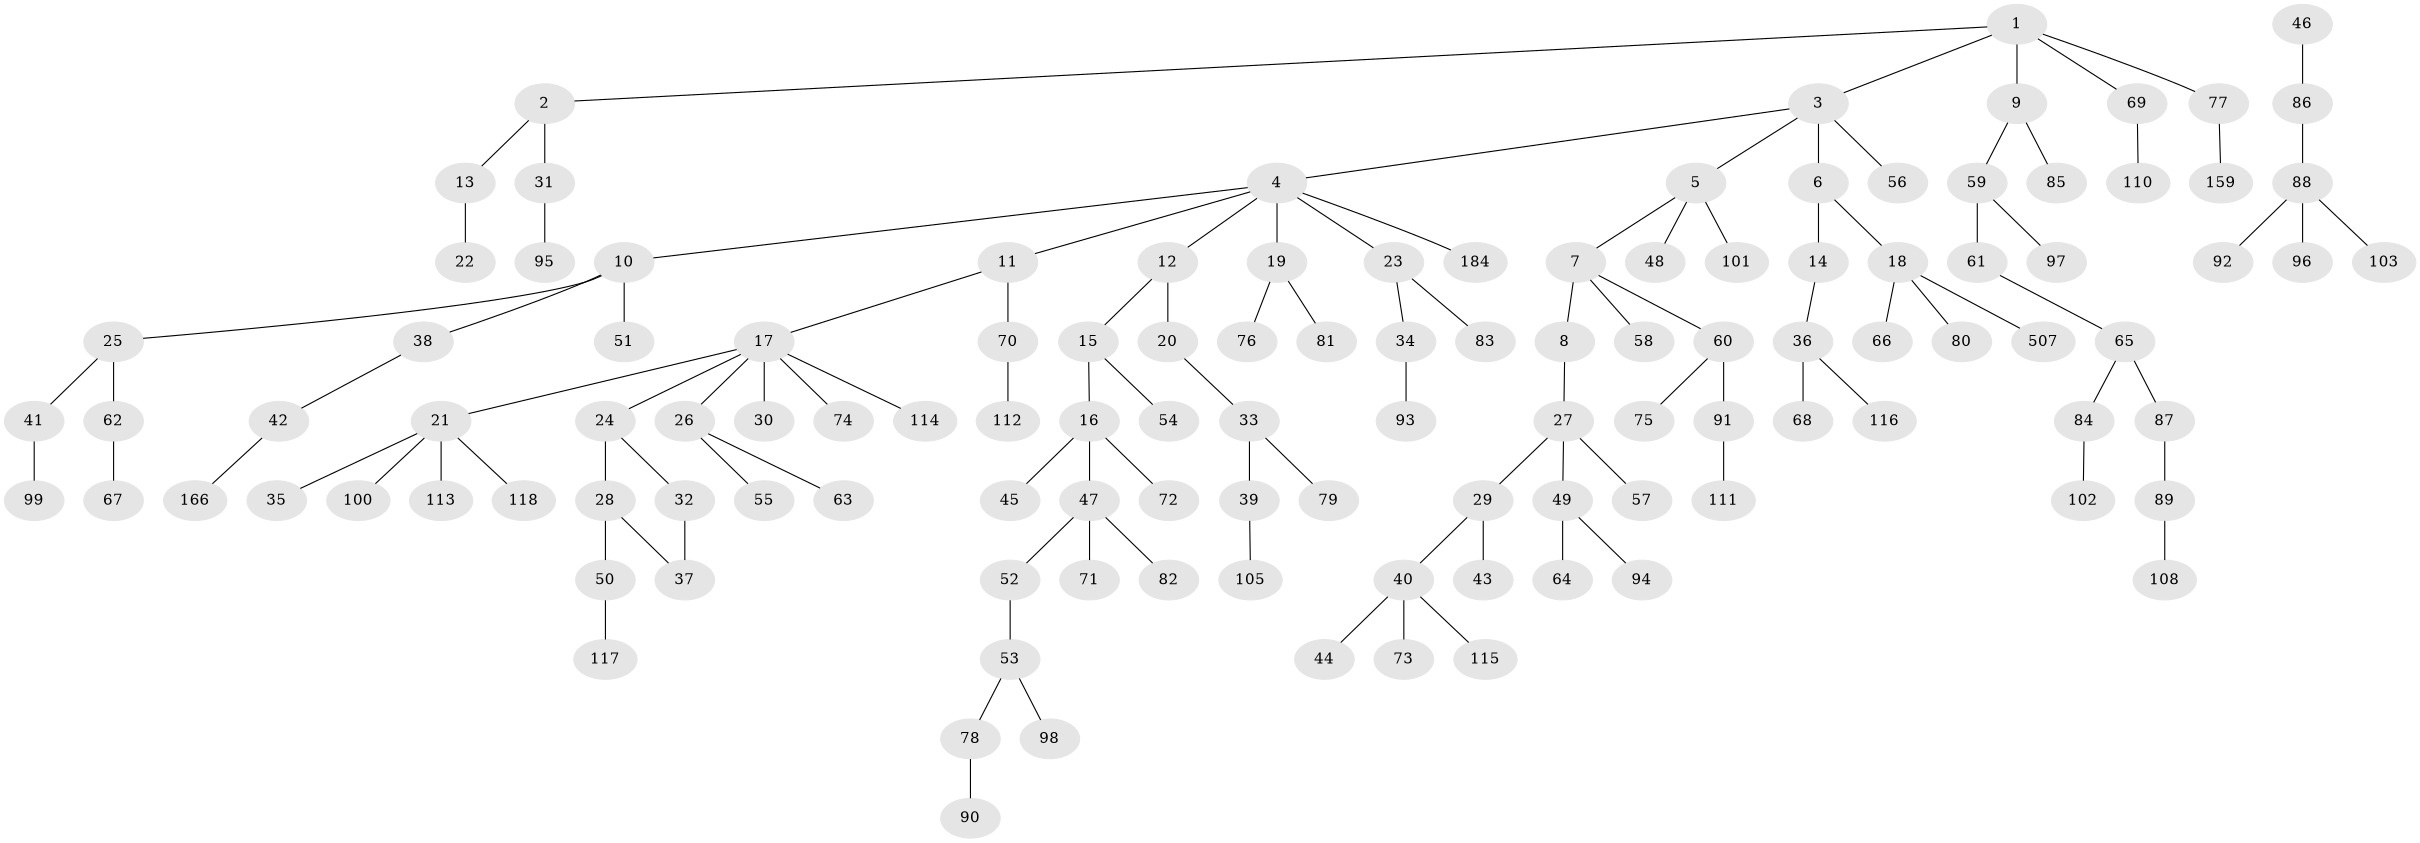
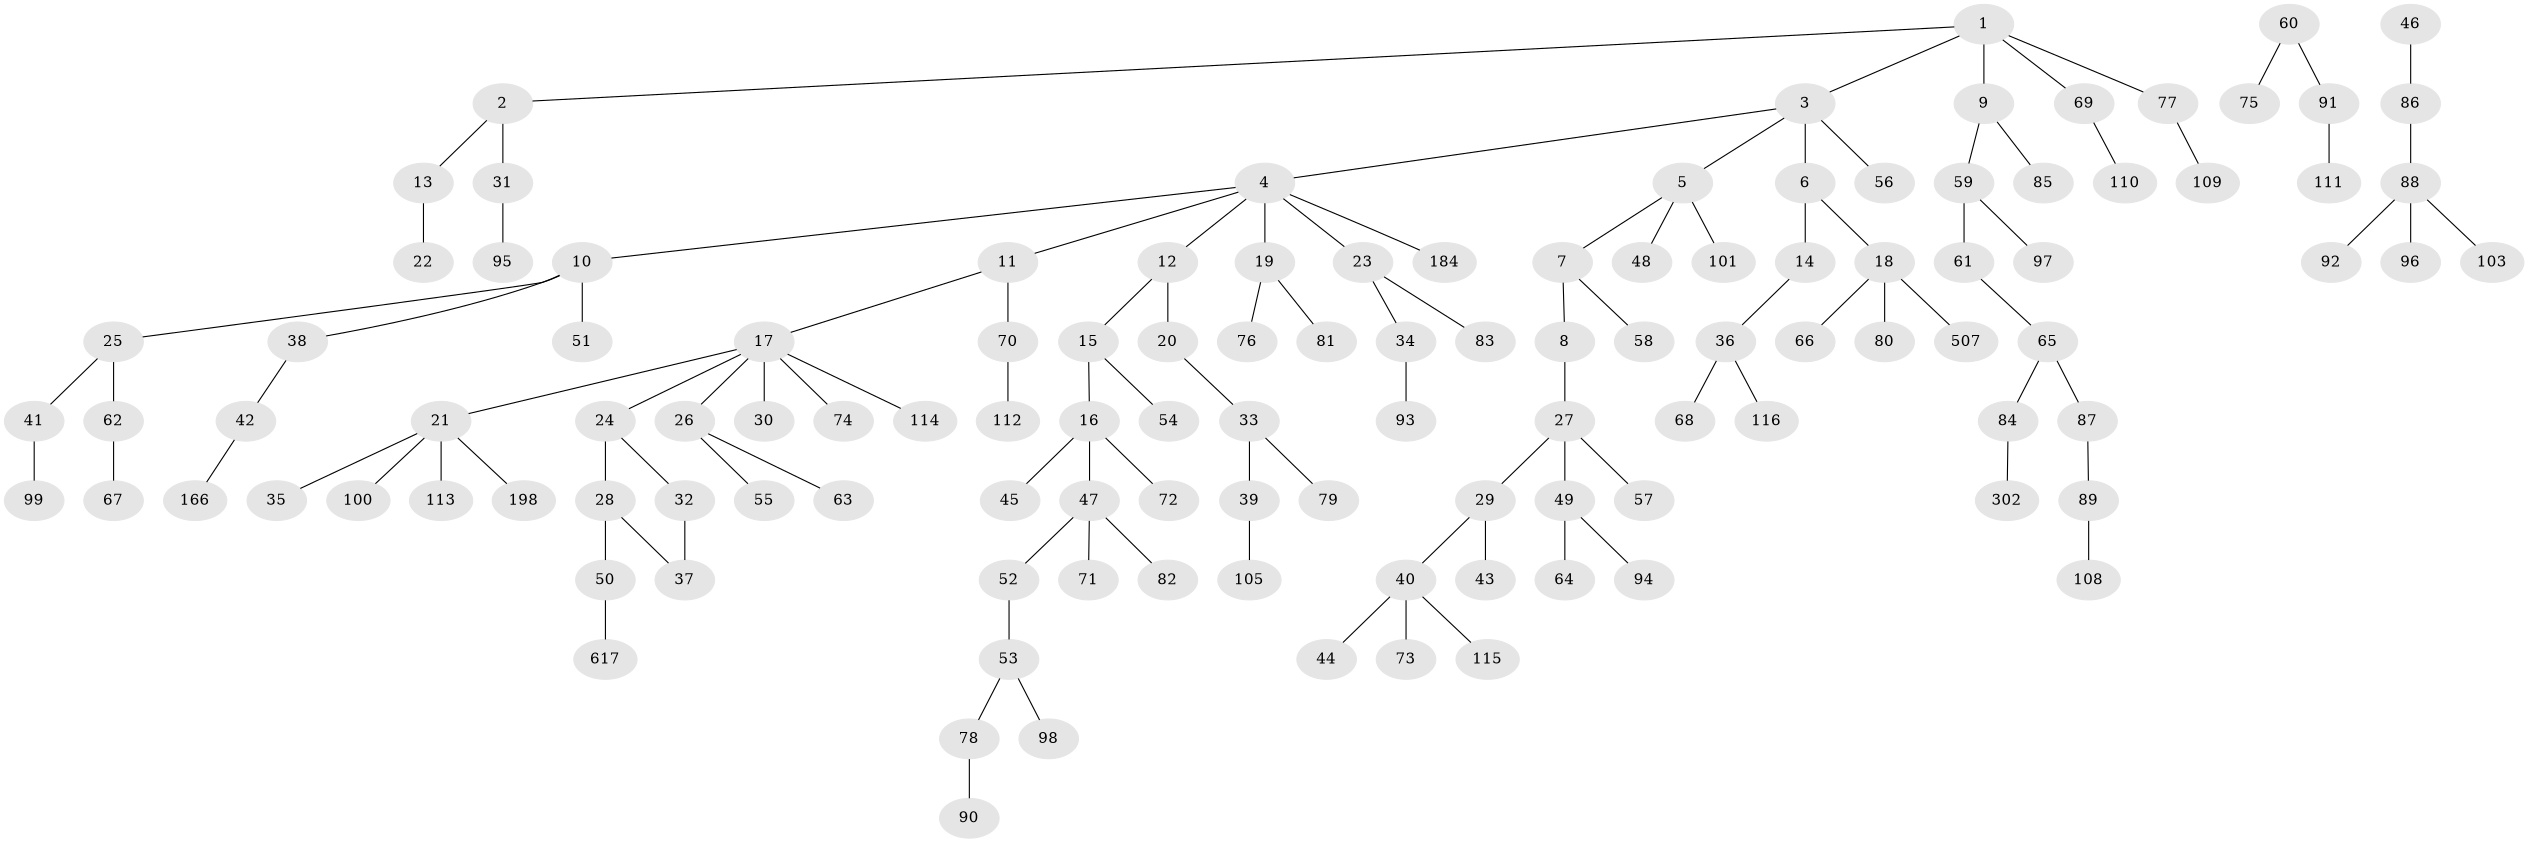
node "159": label "159" -> "109"
edge "7" -- "60": removed
node "118": label "118" -> "198"
node "102": label "102" -> "302"
node "117": label "117" -> "617"
